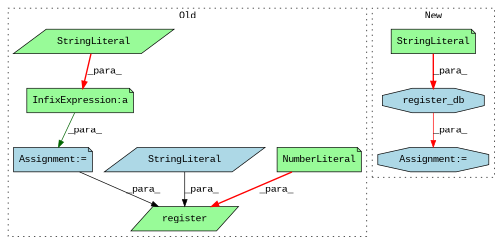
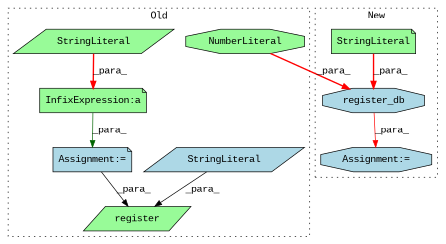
node "NumberLiteral": shape note -> octagon
edge "NumberLiteral" -> "register": now "NumberLiteral" -> "register_db"
